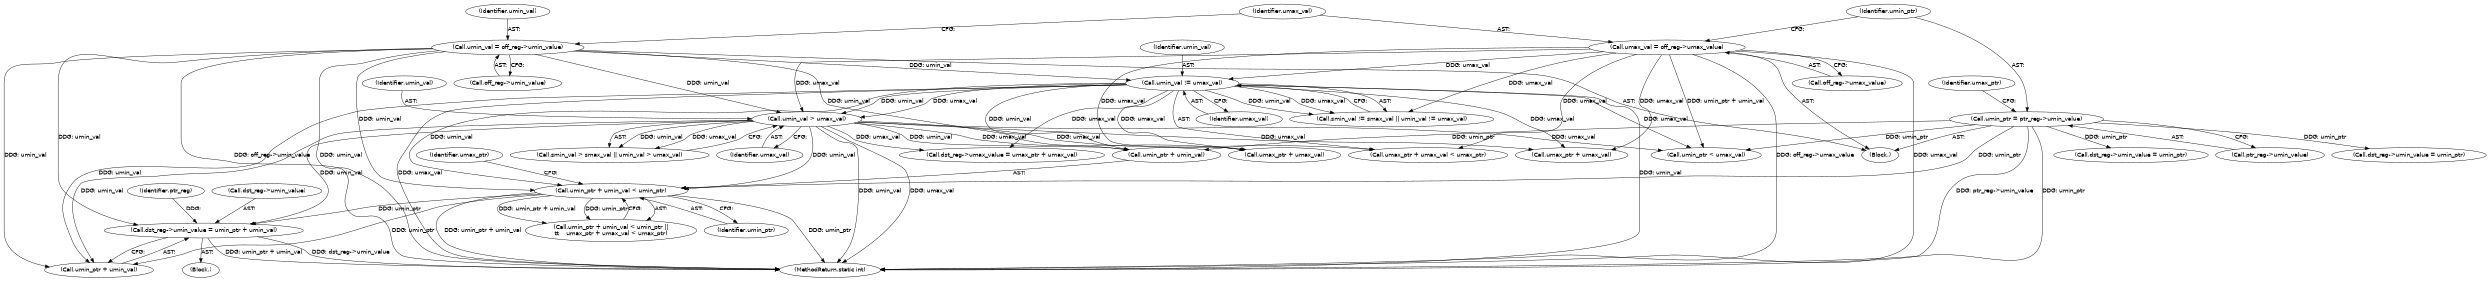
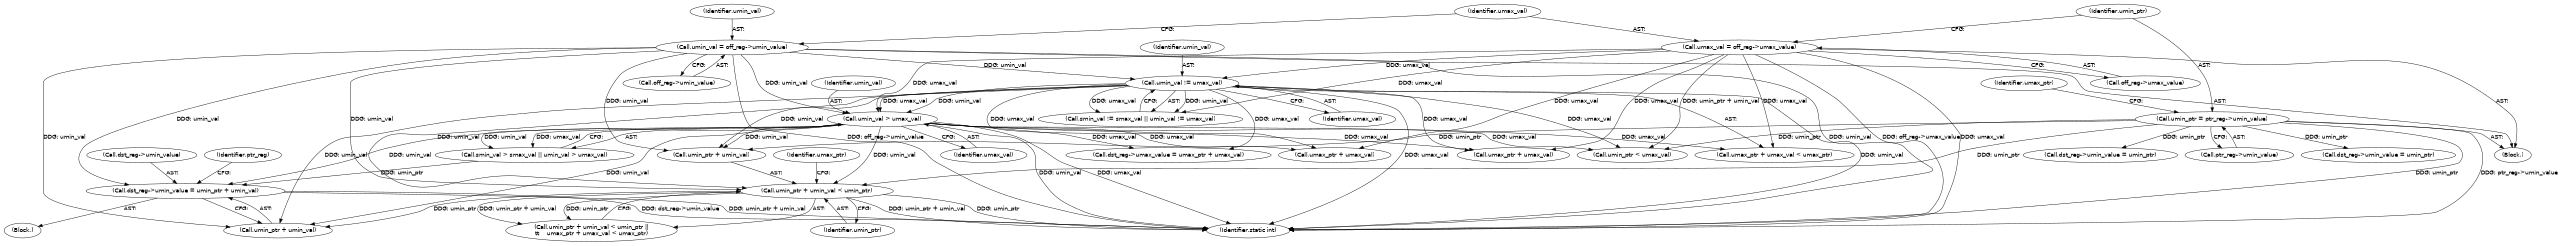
edge "(Call,umin_ptr + umin_val < umin_ptr)" -> "(Call,dst_reg->umin_value = umin_ptr + umin_val)": now "(Call,smin_val > smax_val || umin_val > umax_val)" -> "(Call,dst_reg->umin_value = umin_ptr + umin_val)"
edge "(Identifier,ptr_reg)" -> "(Call,dst_reg->umin_value = umin_ptr + umin_val)": label "DDG: " -> "CFG: "
node "(MethodReturn,static int)": label "(MethodReturn,static int)" -> "(Identifier,static int)"
